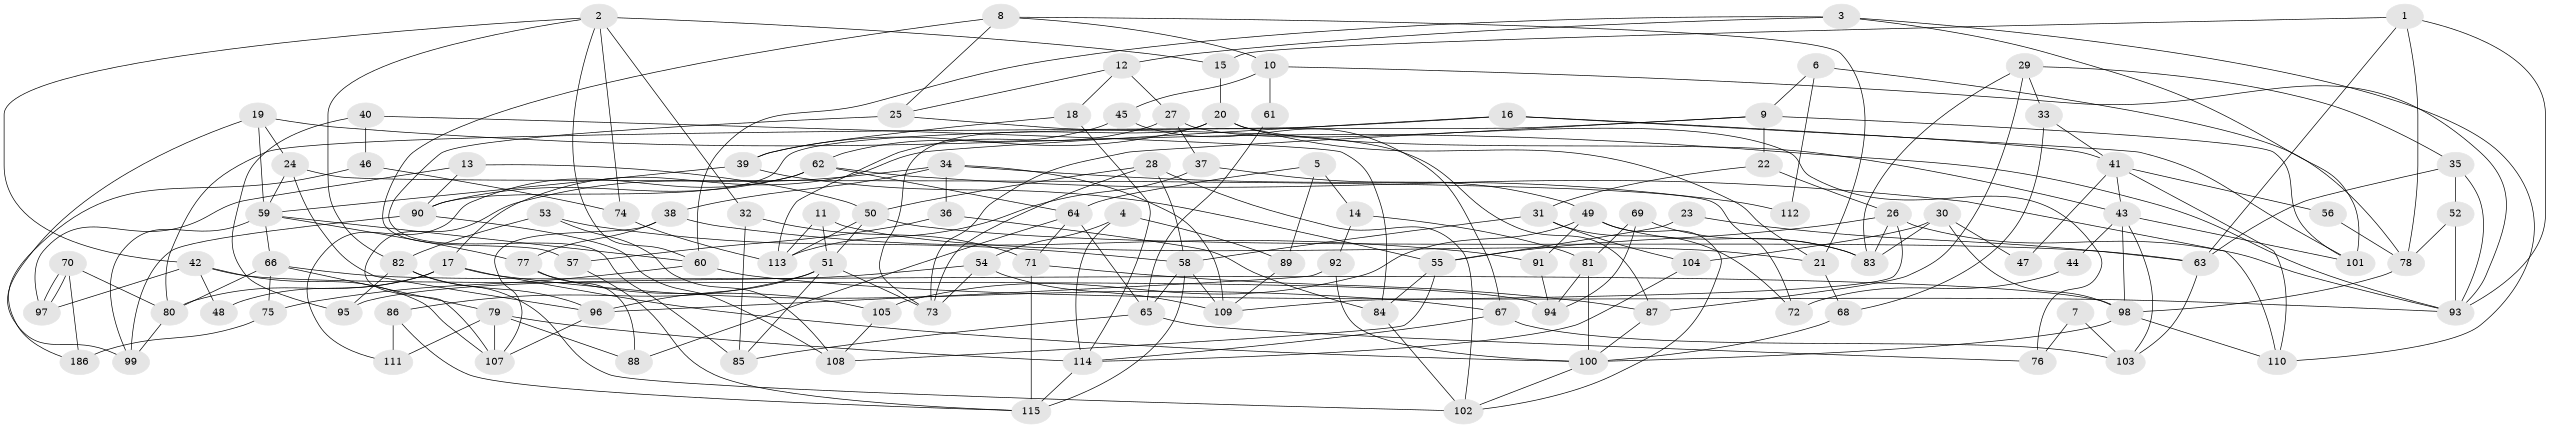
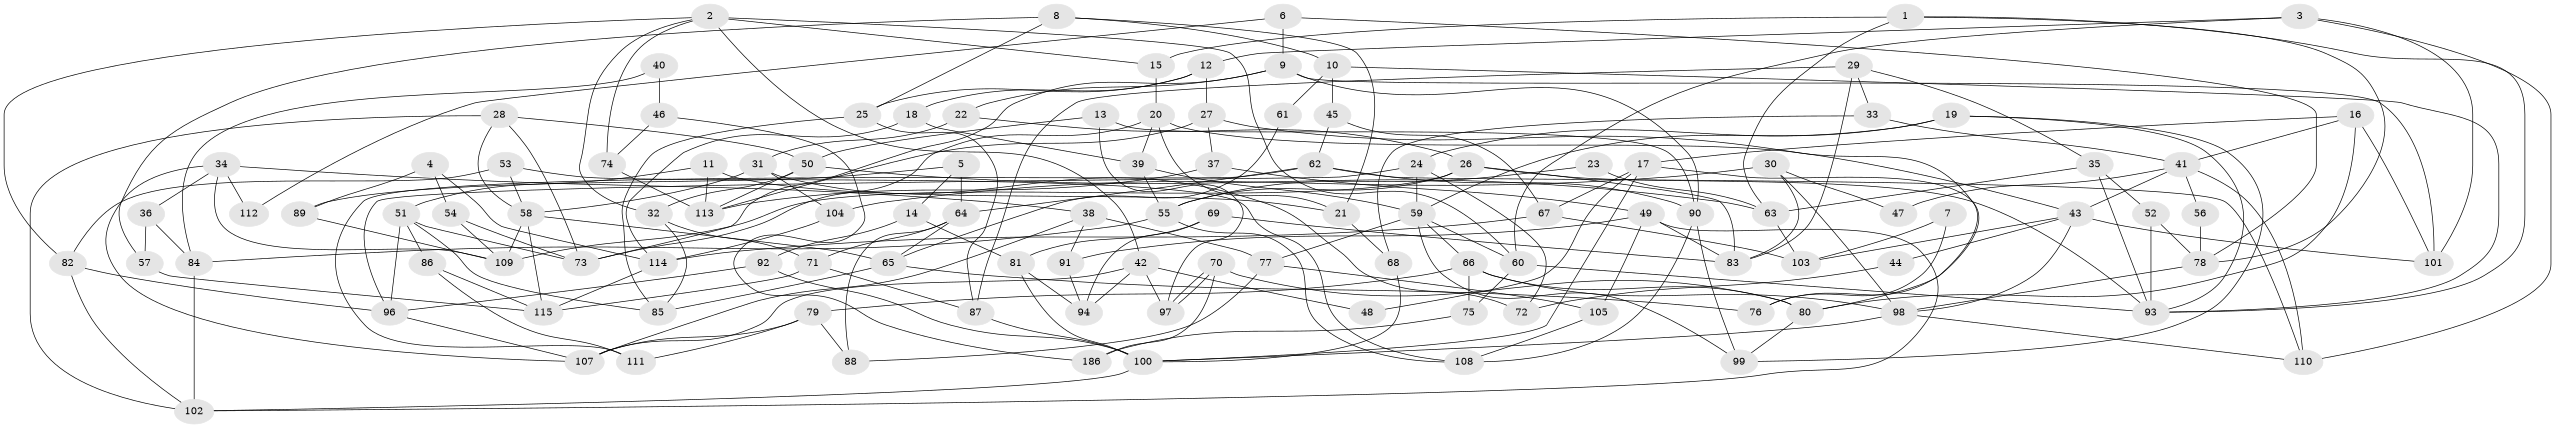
edge "50" -- "51": now "50" -- "32"
node "95": removed
edge "79" -- "114": removed
